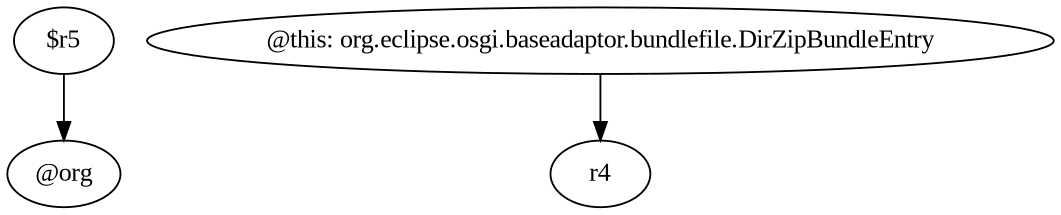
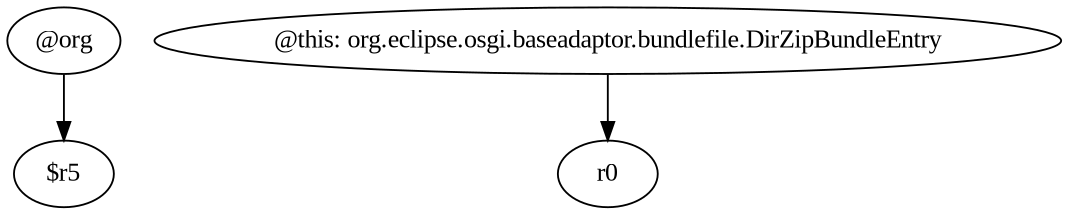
edge "$r5" -> "@org": reversed
node "r4": label "r4" -> "r0"
